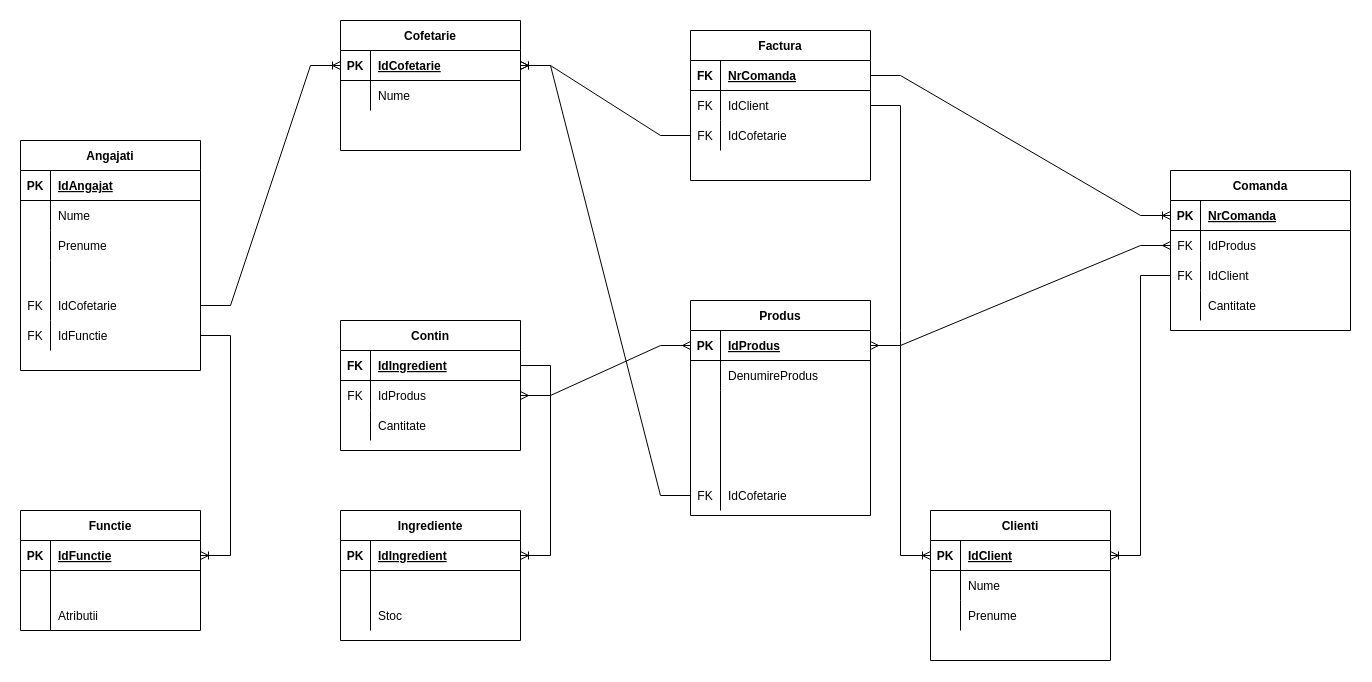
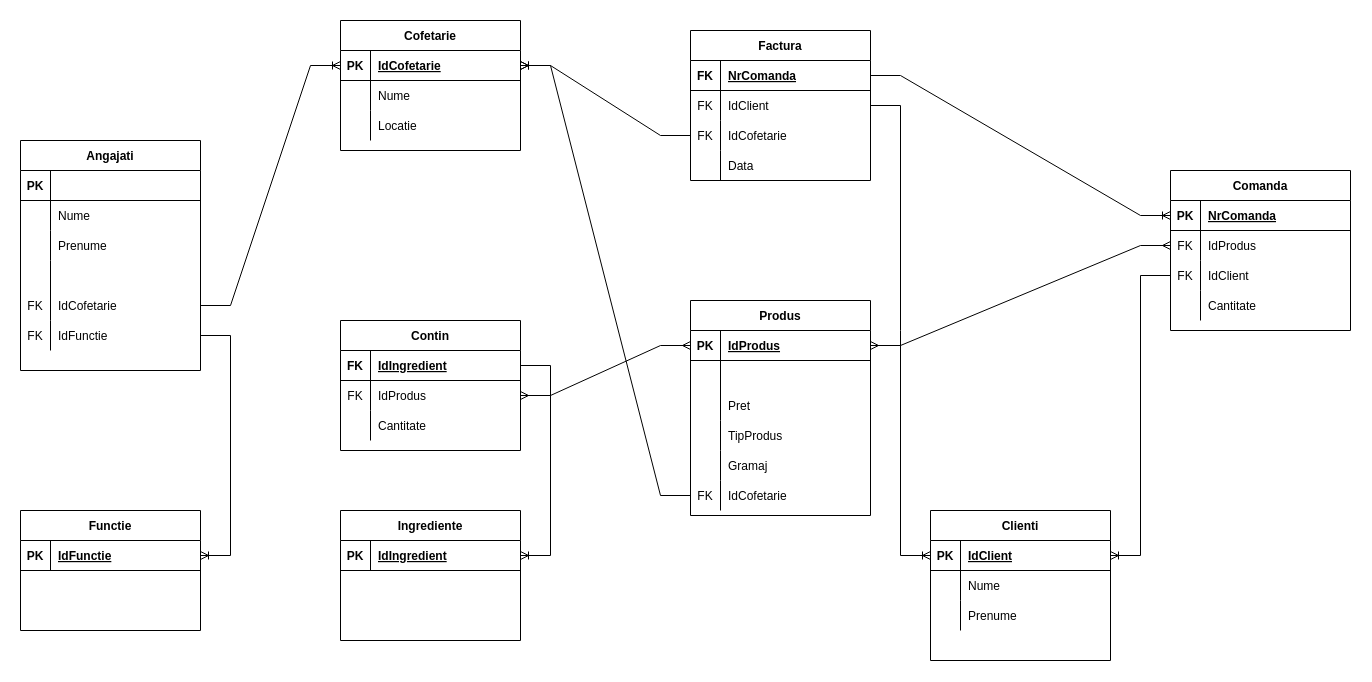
node "Locatie": added
node "Data": added
node "IdAngajat": removed
node "DenumireProdus": removed
node "Pret": added
node "TipProdus": added
node "Gramaj": added
node "Atributii": removed
node "Stoc": removed
